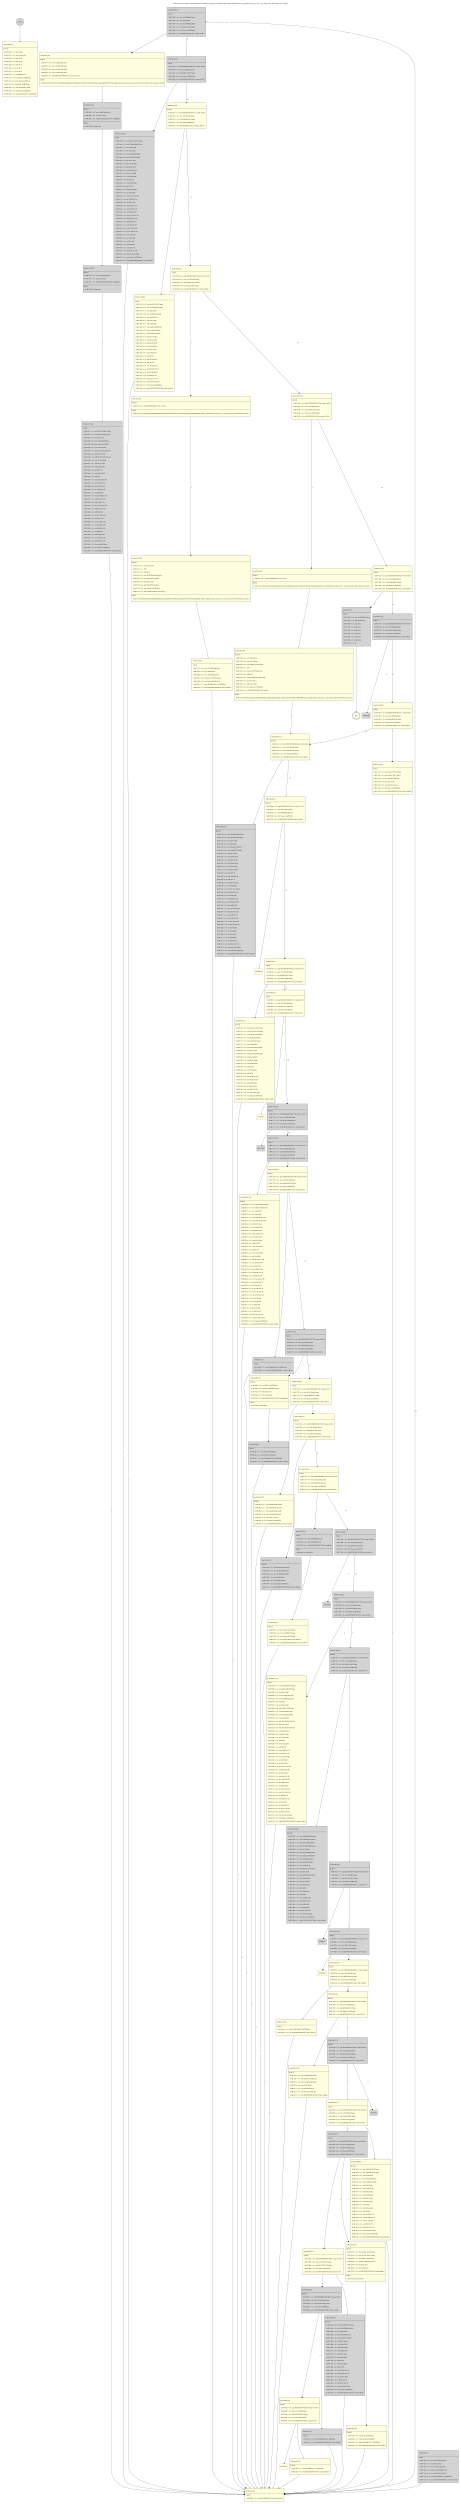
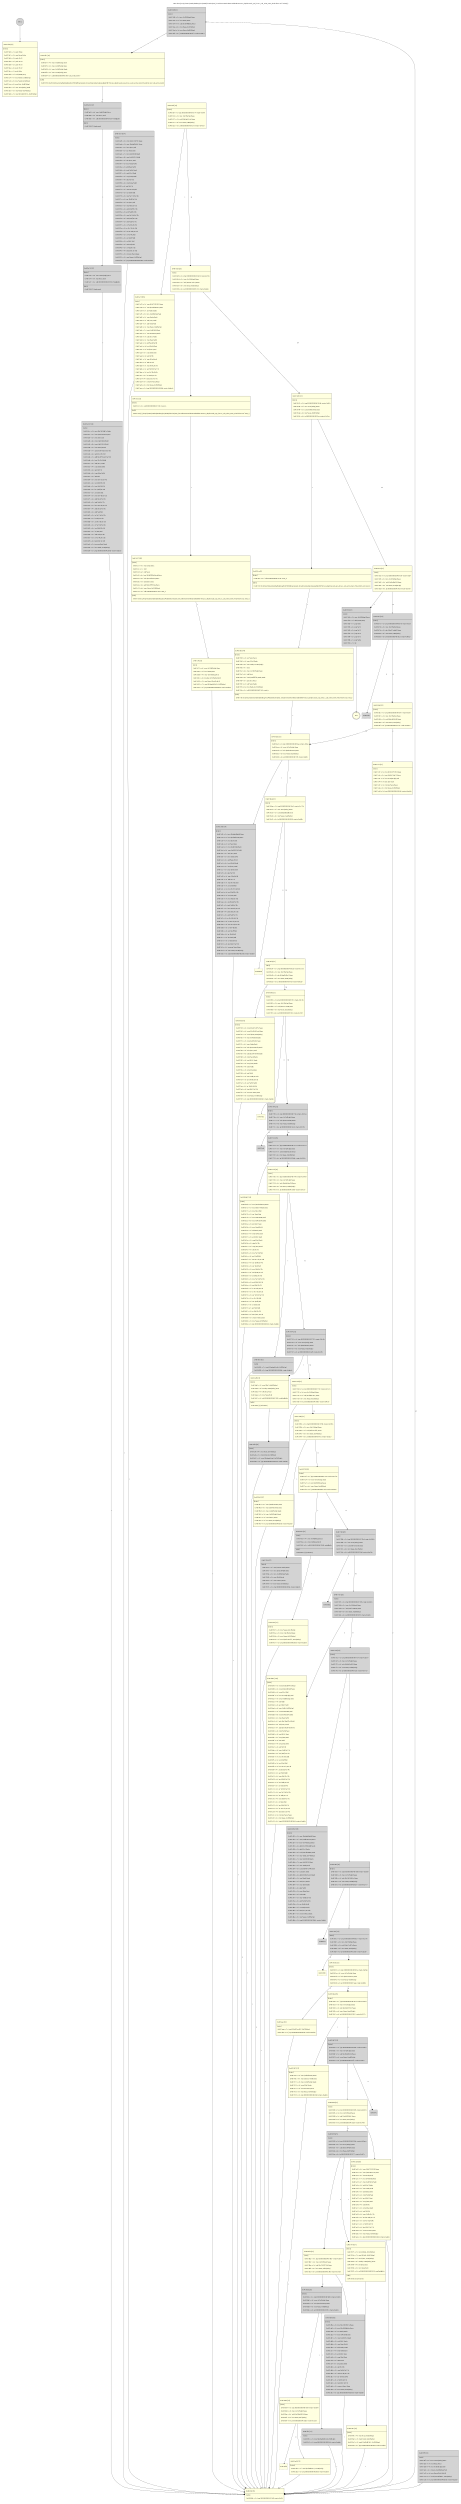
node "0x4015f6 [25]": removed
